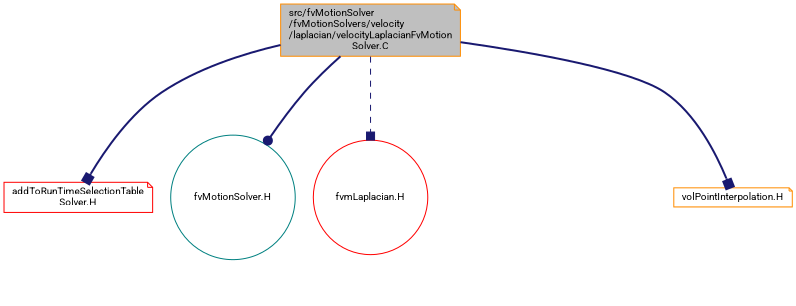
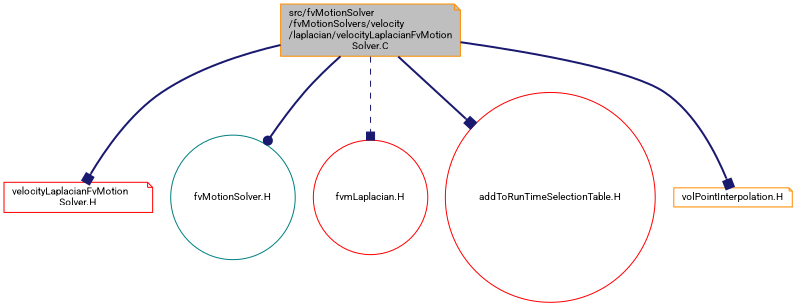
node "addToRunTimeSelectionTable Solver.H": label "addToRunTimeSelectionTable Solver.H" -> "velocityLaplacianFvMotion Solver.H"
node "addToRunTimeSelectionTable.H": added
